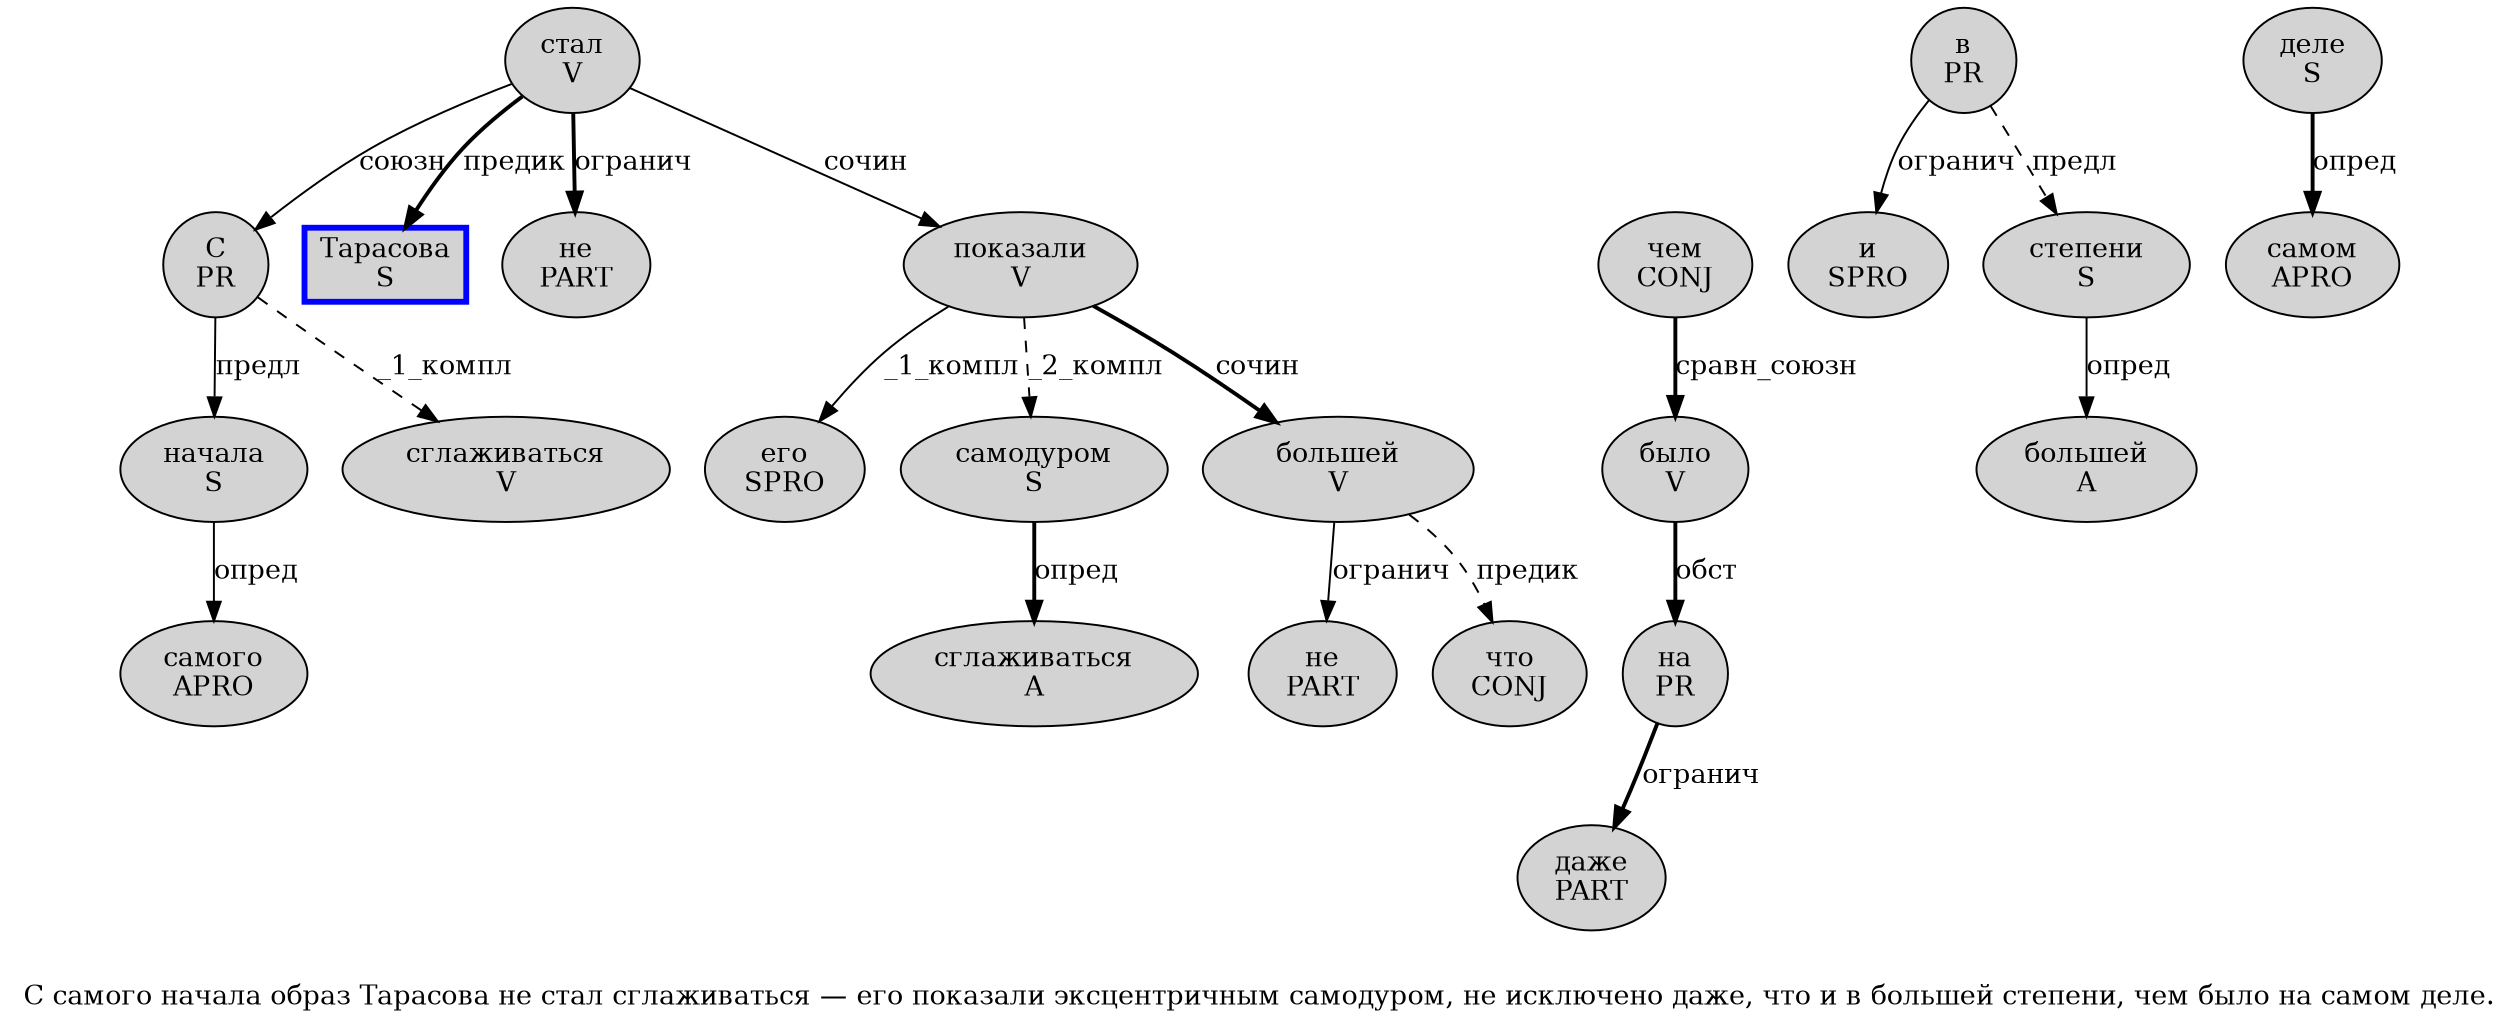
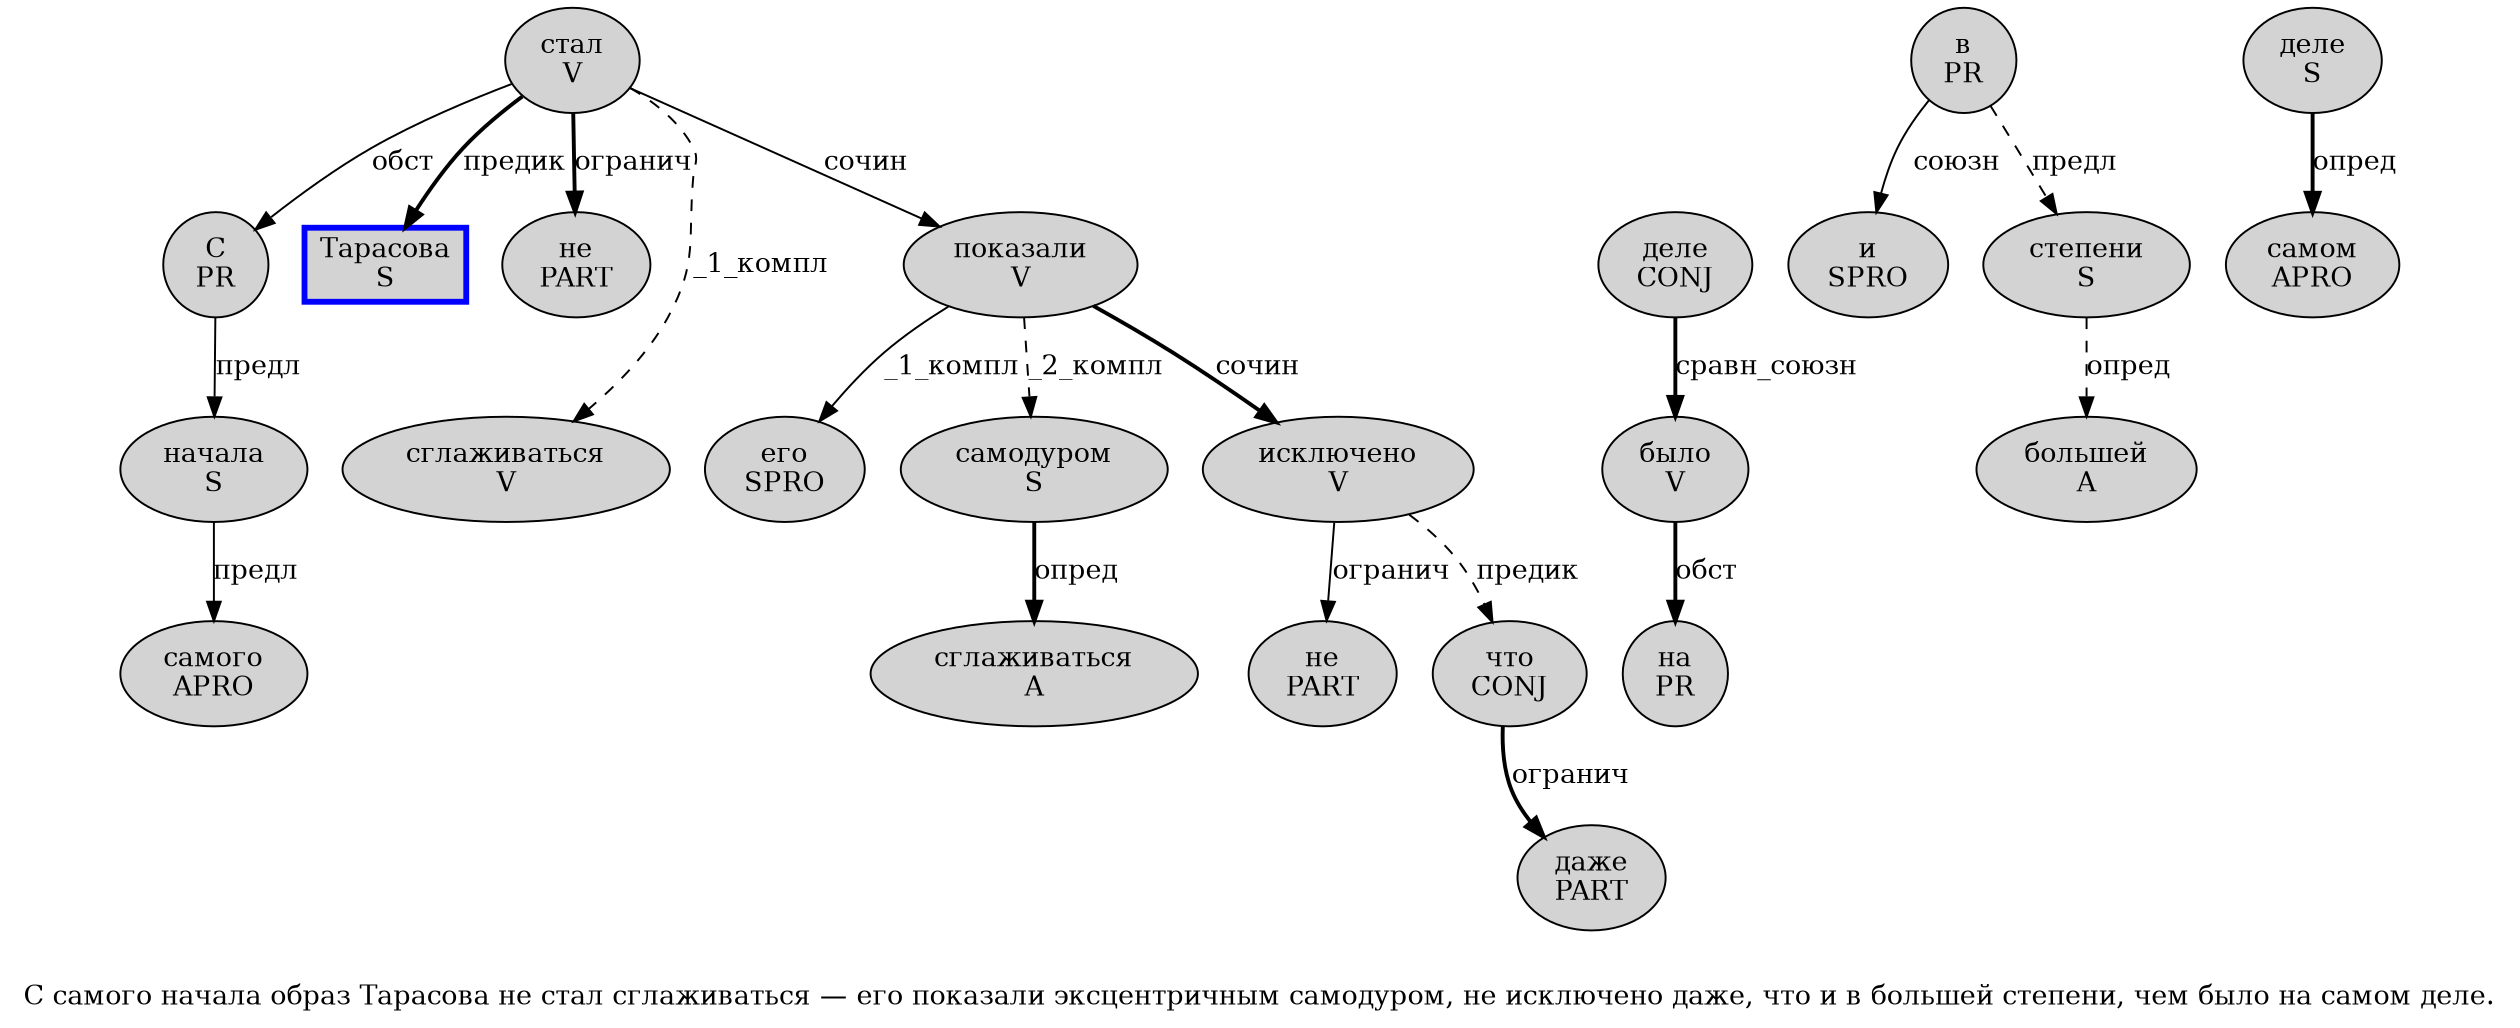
edge "стал V" -> "С PR": label "союзн" -> "обст"
edge "в PR" -> "и SPRO": label "огранич" -> "союзн"
node "чем CONJ": label "чем CONJ" -> "деле CONJ"
edge "С PR" -> "сглаживаться V": now "стал V" -> "сглаживаться V"
edge "степени S" -> "большей A": style solid -> dashed
node "большей V": label "большей V" -> "исключено V"
edge "начала S" -> "самого APRO": label "опред" -> "предл"
edge "на PR" -> "даже PART": now "что CONJ" -> "даже PART"
